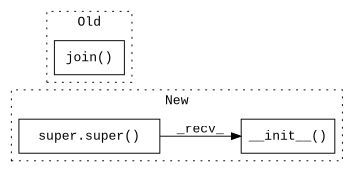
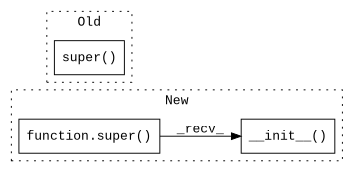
node "join()": label "join()" -> "super()"
node "super.super()": label "super.super()" -> "function.super()"
